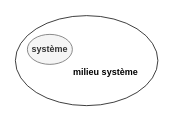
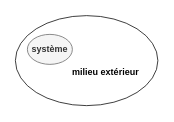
node "milieu système": label "milieu système" -> "milieu extérieur"
